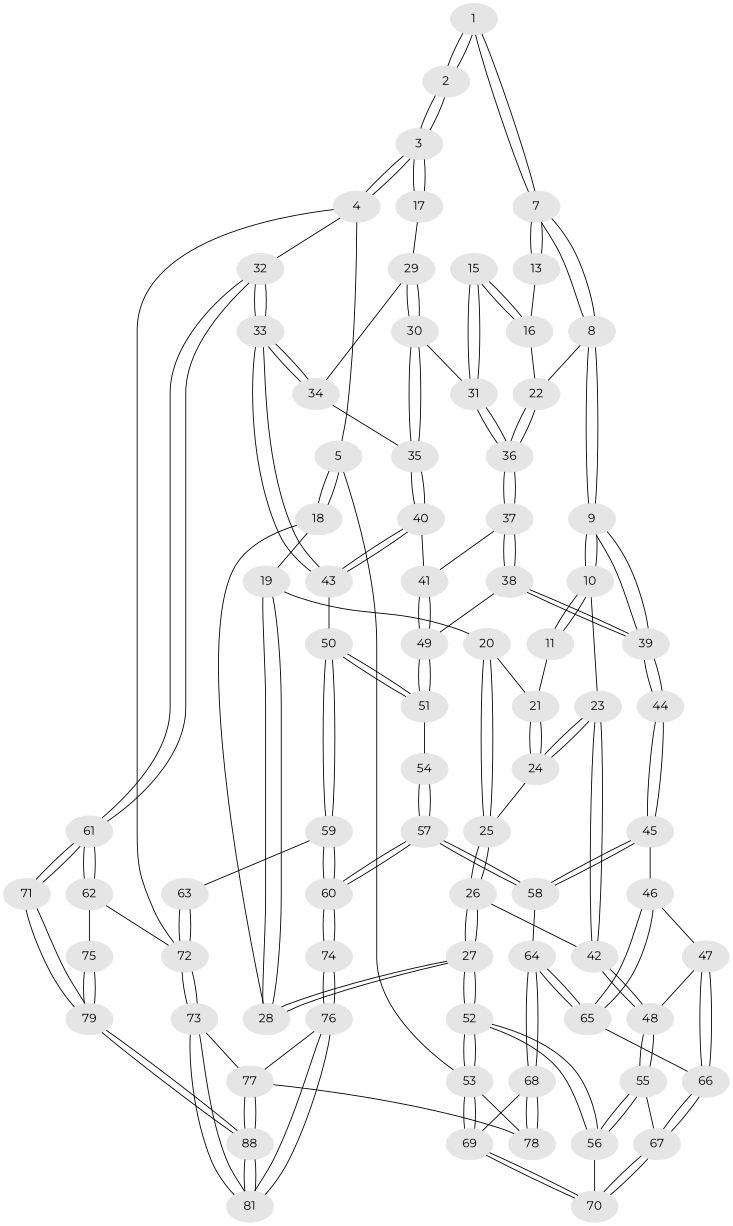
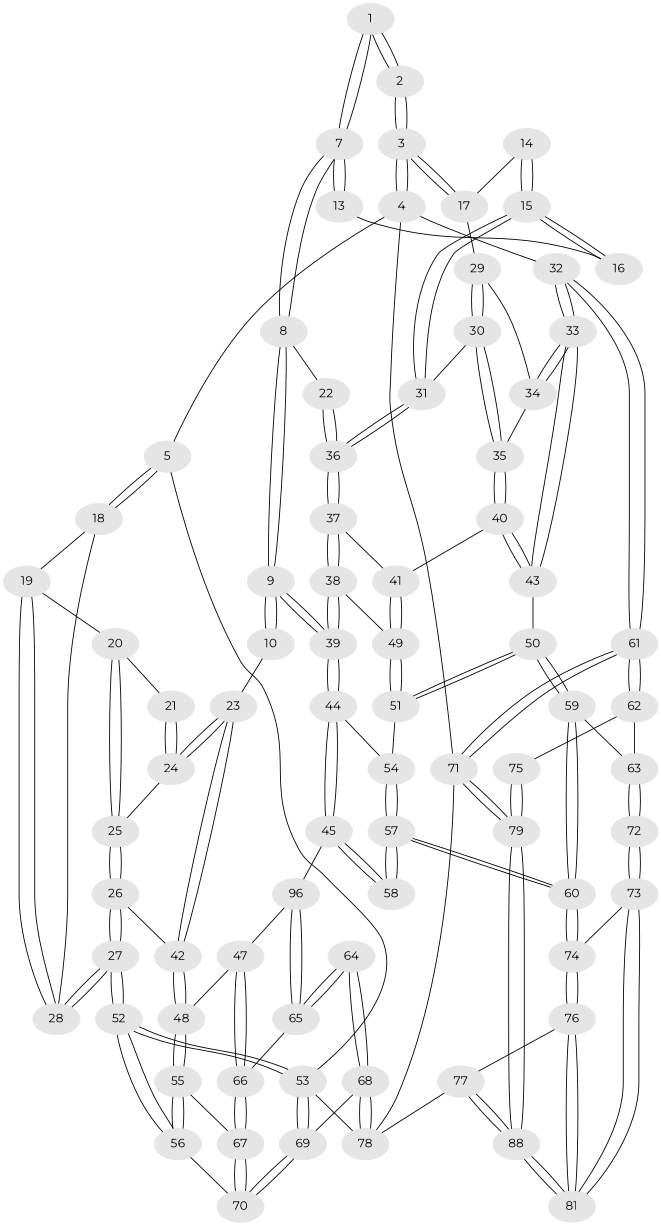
node "14": added
edge "16" -- "22": removed
edge "4" -- "72": now "4" -- "71"
node "11": removed
edge "44" -- "54": added
node "46": label "46" -> "96"
edge "58" -- "64": removed
edge "62" -- "72": now "62" -- "63"
edge "71" -- "78": added
edge "73" -- "77": now "73" -- "74"
